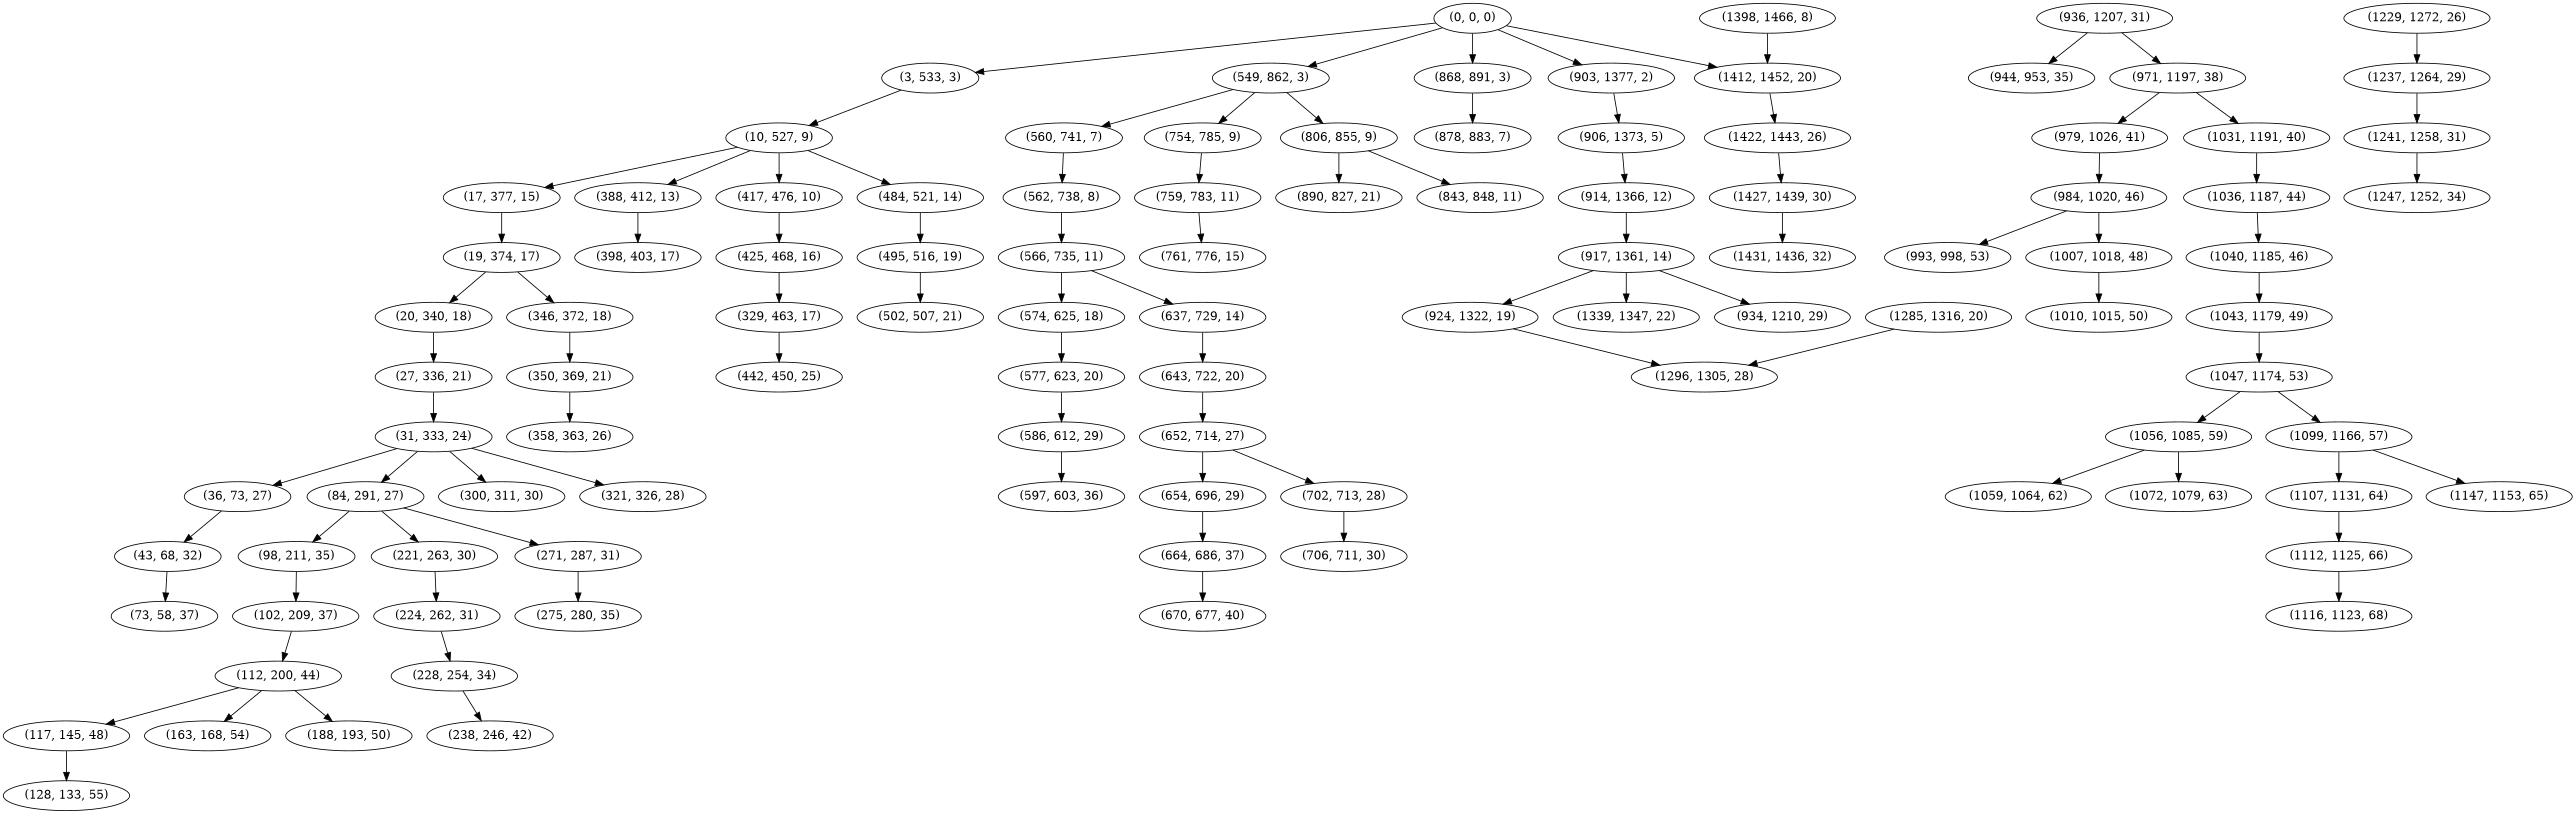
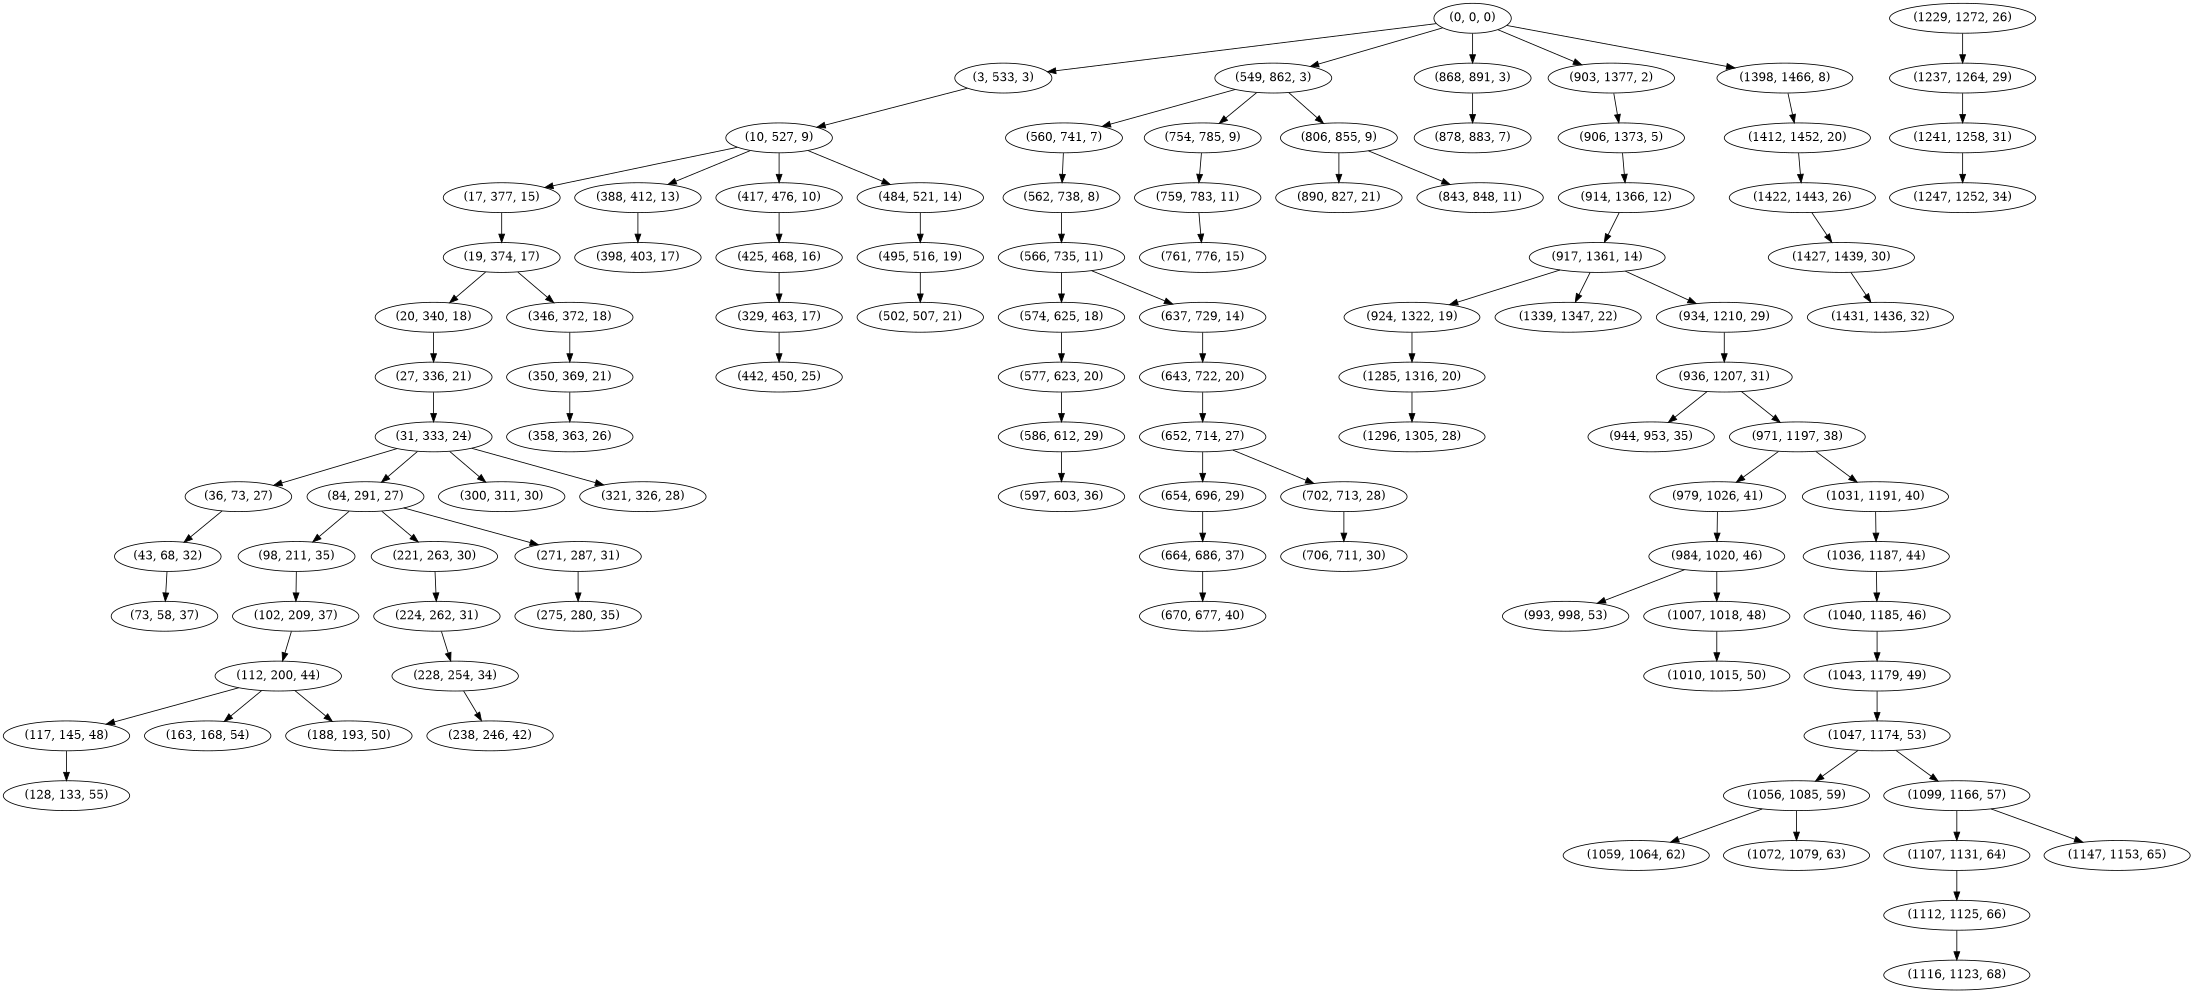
edge "(0, 0, 0)" -> "(1412, 1452, 20)": now "(0, 0, 0)" -> "(1398, 1466, 8)"
edge "(934, 1210, 29)" -> "(936, 1207, 31)": added
edge "(924, 1322, 19)" -> "(1296, 1305, 28)": now "(924, 1322, 19)" -> "(1285, 1316, 20)"
